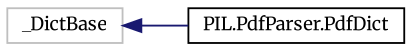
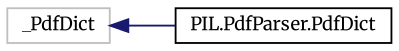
node "_DictBase": label "_DictBase" -> "_PdfDict"
